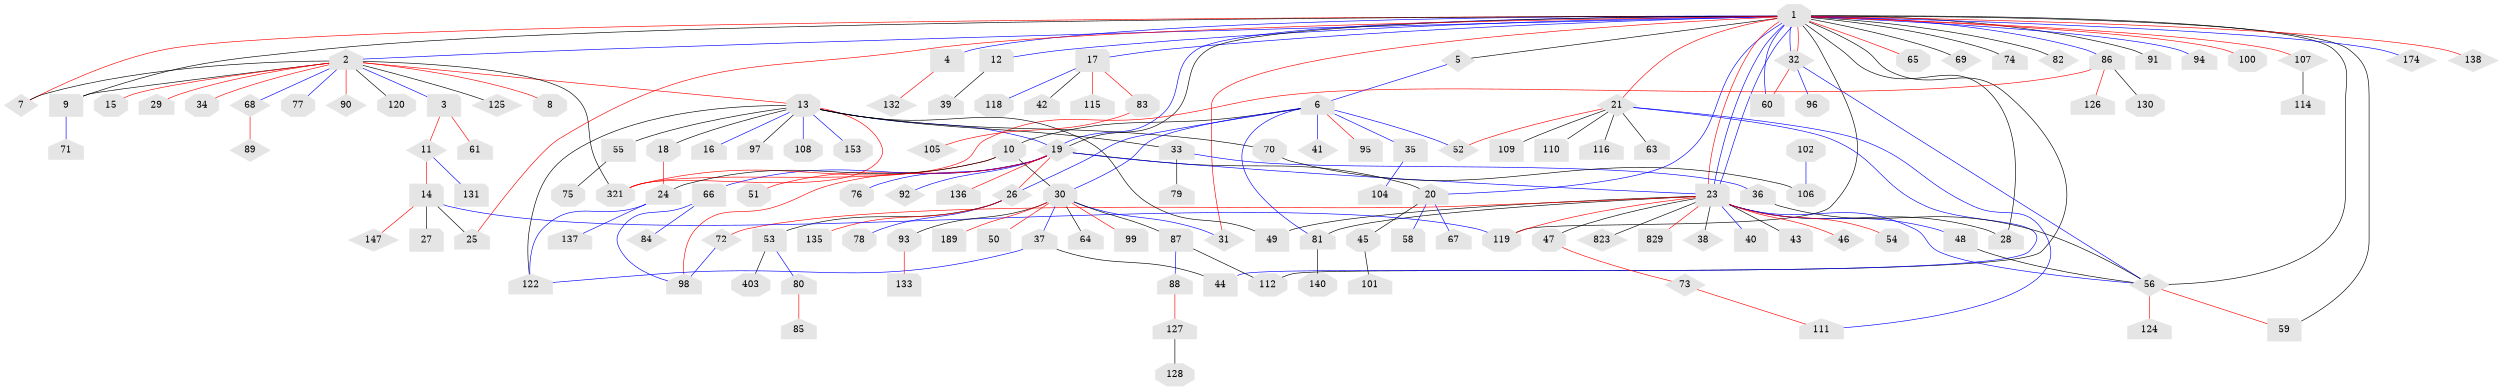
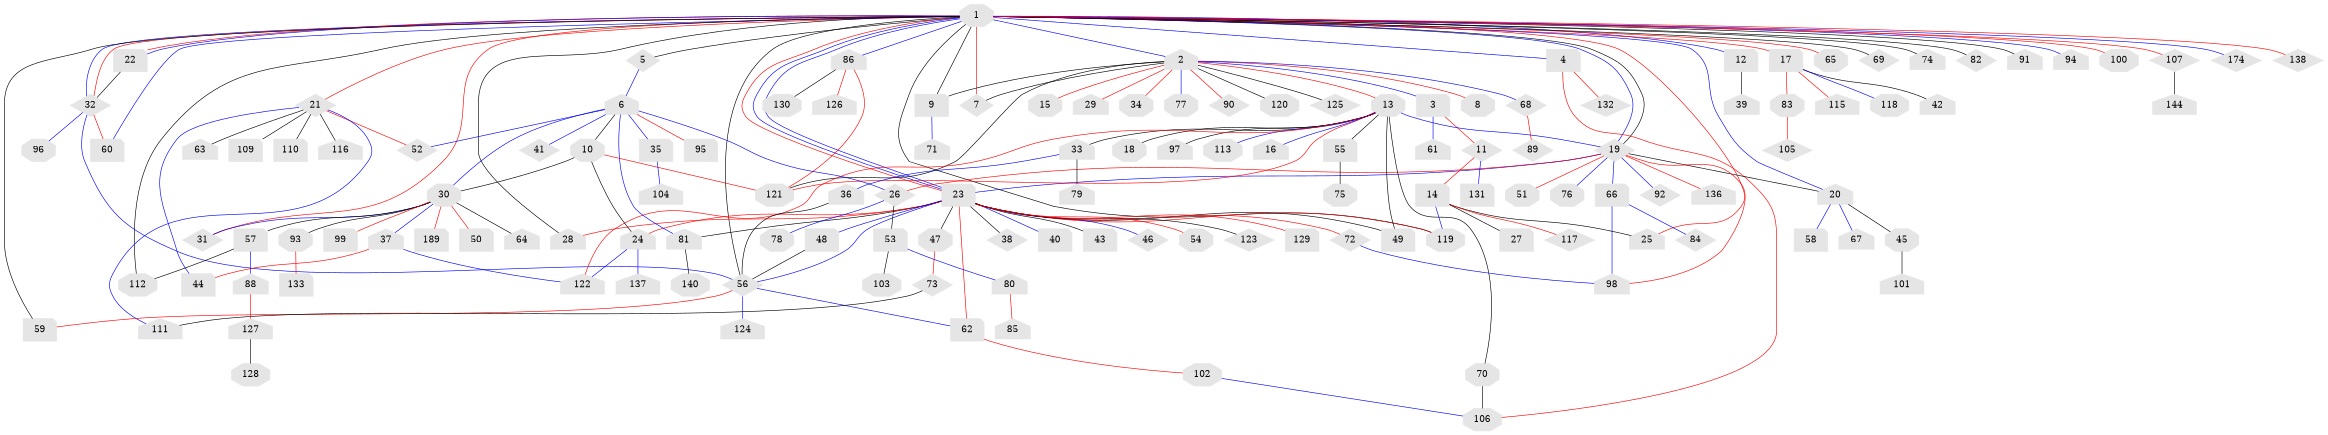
edge "1" -- "17": color blue -> red
node "22": added
node "114": label "114" -> "144"
edge "3" -- "61": color red -> blue
edge "13" -- "122": color black -> red
node "108": removed
node "153": label "153" -> "113"
edge "18" -- "24": now "23" -- "24"
node "321": label "321" -> "121"
edge "23" -- "28": color black -> red
edge "23" -- "46": color red -> blue
node "147": label "147" -> "117"
node "135": removed
node "87": label "87" -> "57"
node "823": label "823" -> "123"
node "829": label "829" -> "129"
edge "37" -- "44": color black -> red
edge "4" -- "106": added
node "403": label "403" -> "103"
edge "73" -- "111": color red -> black
edge "56" -- "124": color red -> blue
node "62": added
